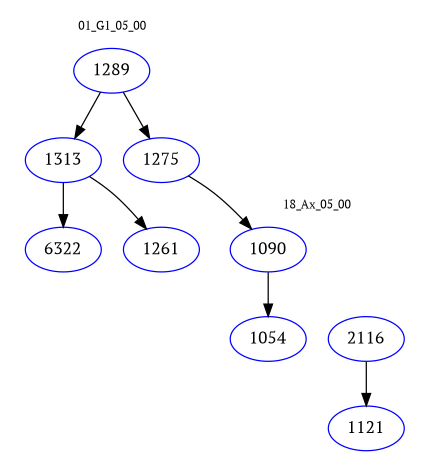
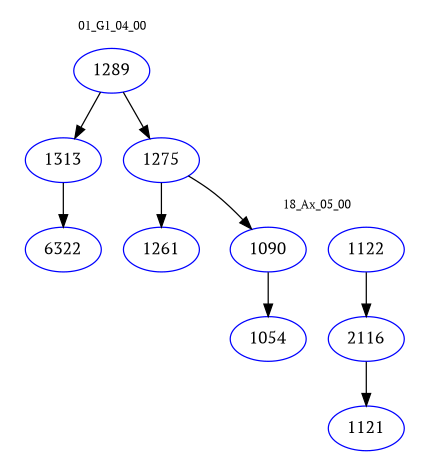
cluster "01_G1_05_00": label "01_G1_05_00" -> "01_G1_04_00"
edge "1313" -> "1261": now "1275" -> "1261"
node "1122": added
